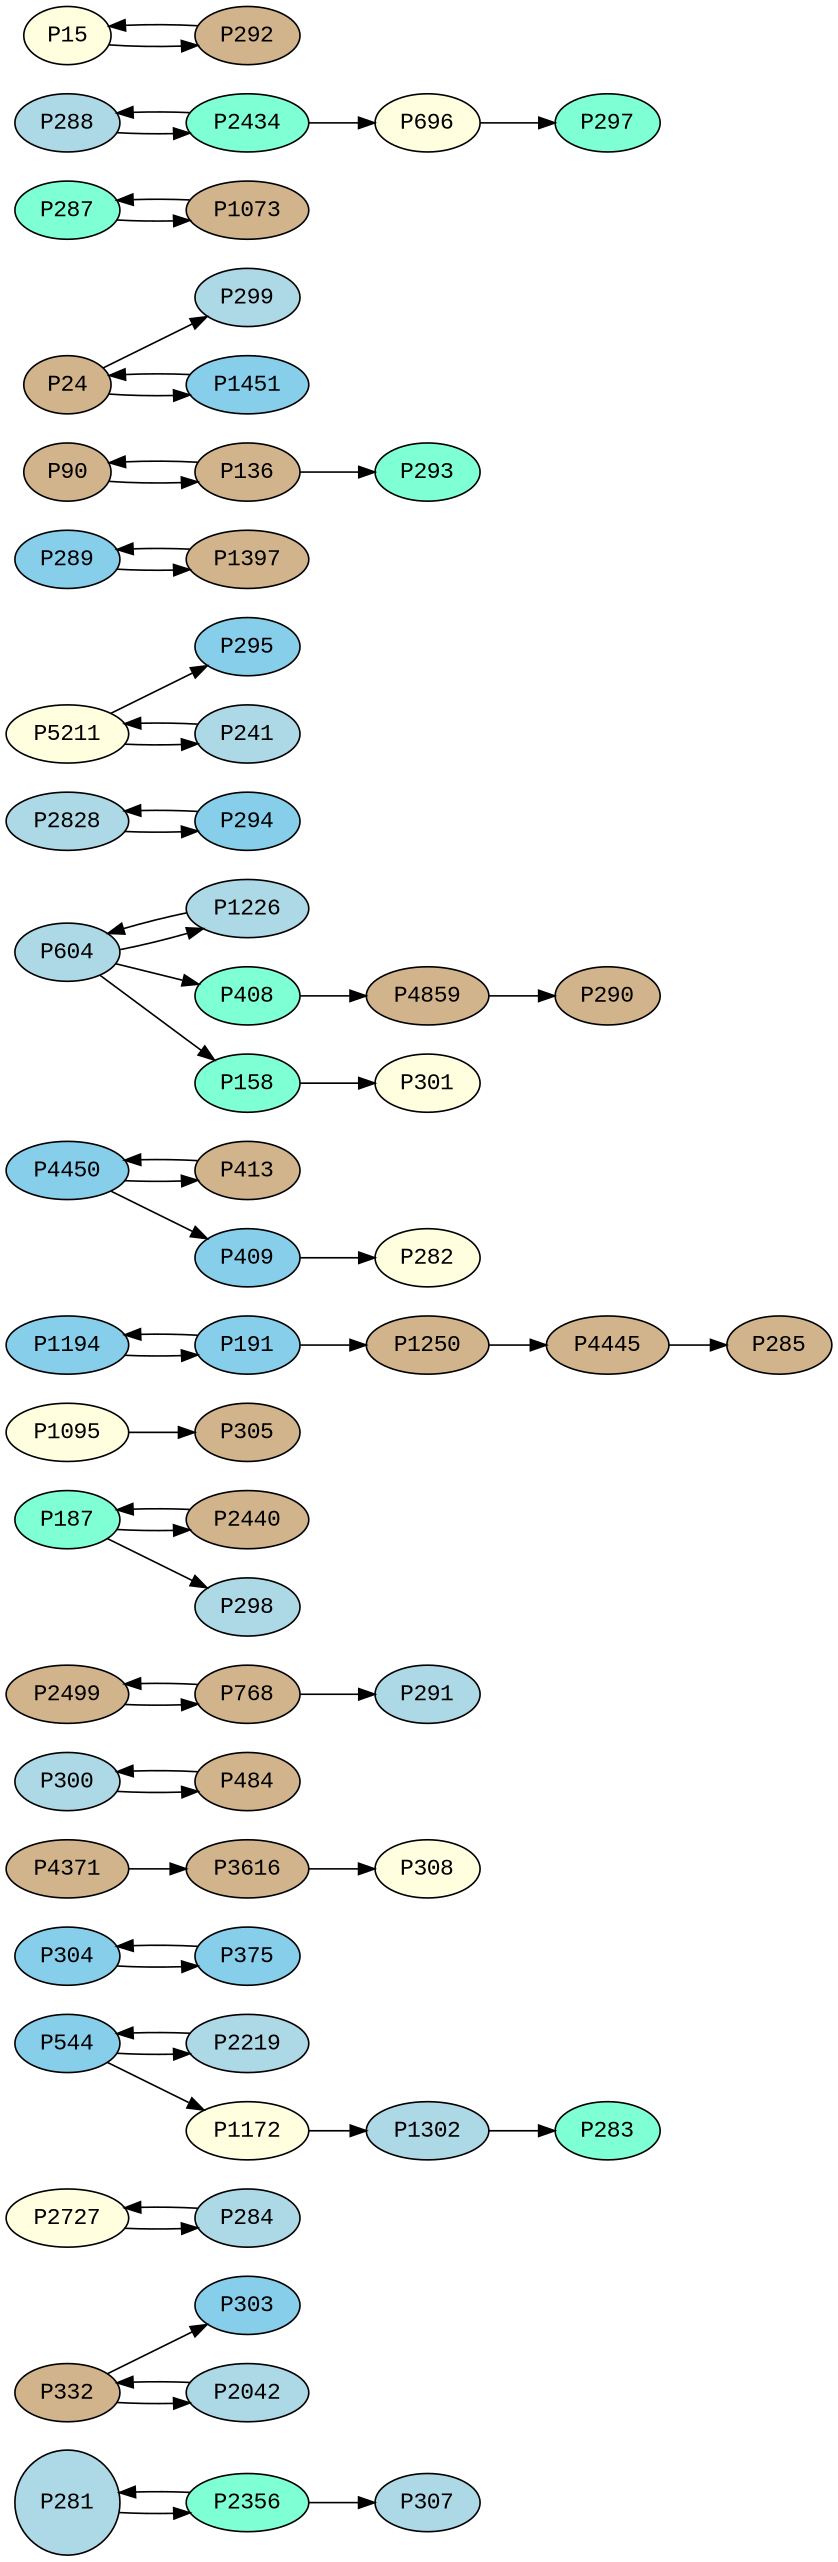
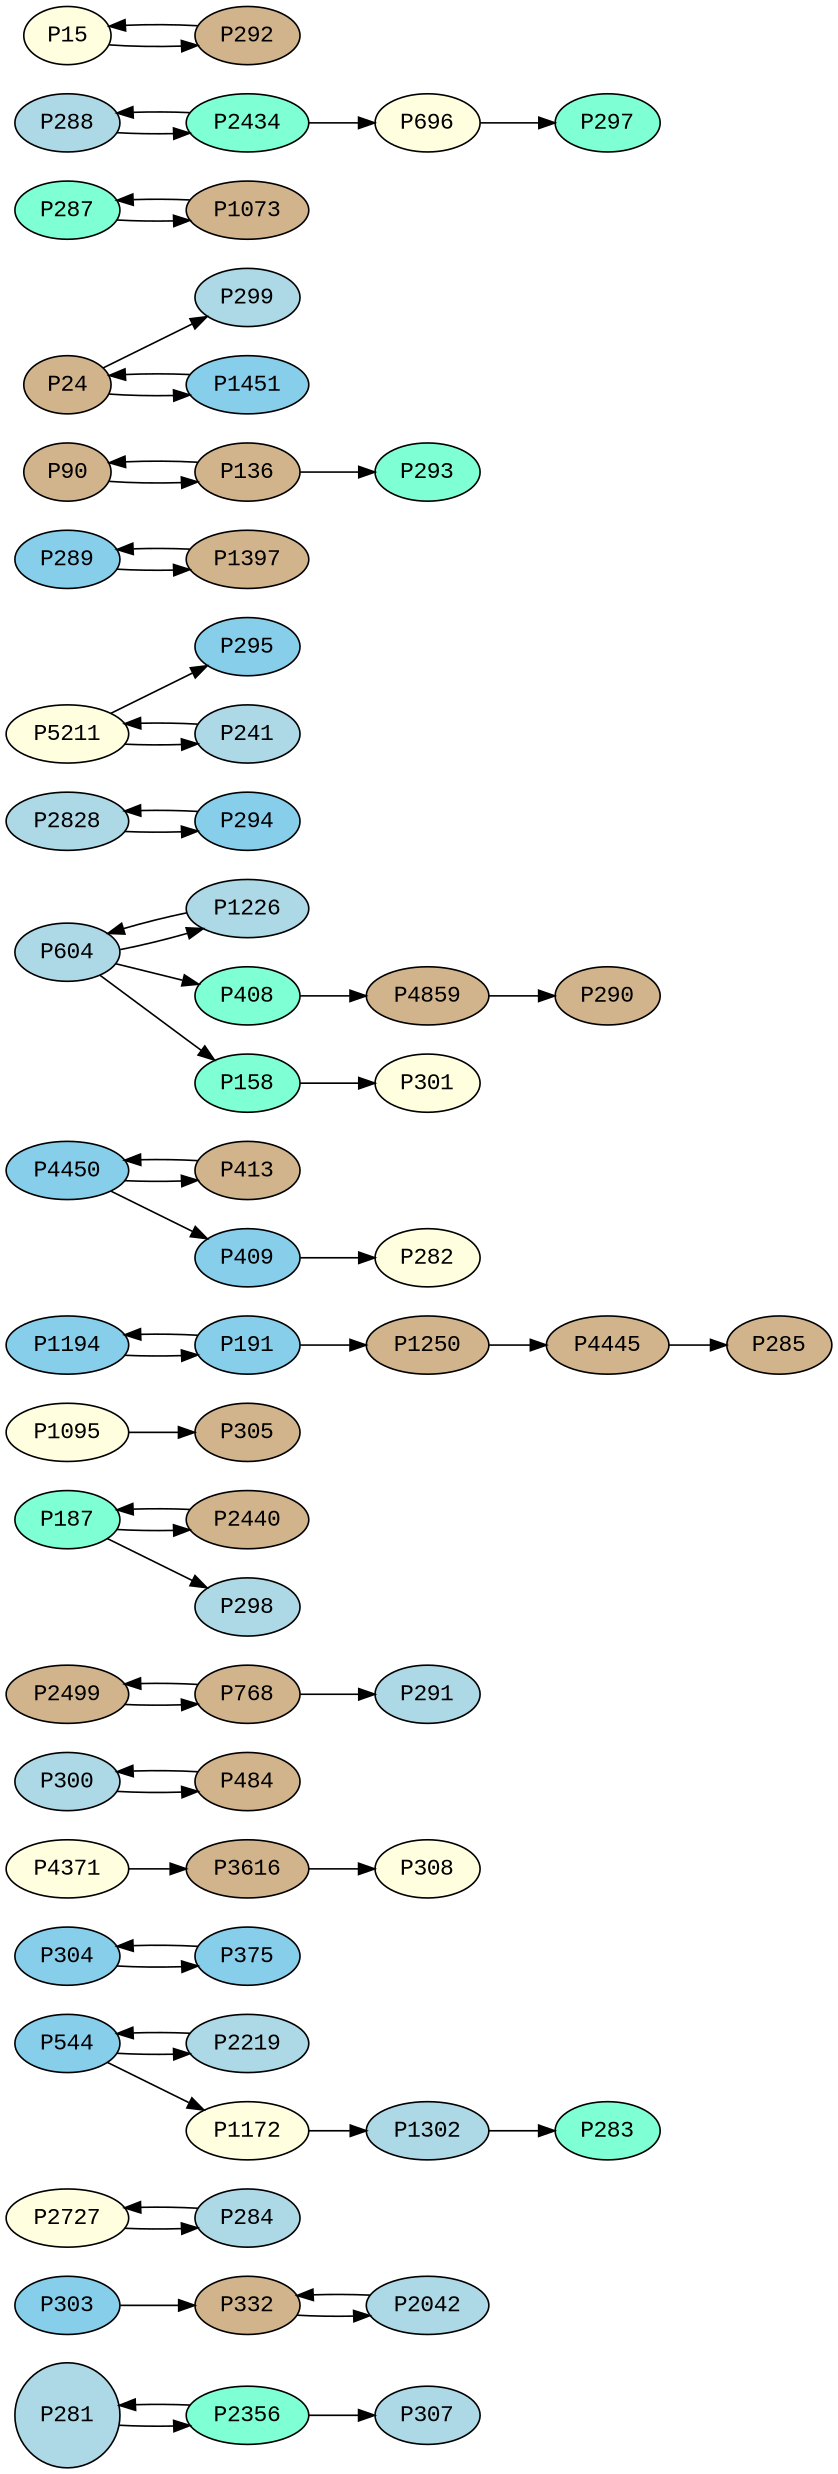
node "P4371": fillcolor tan -> lightyellow
edge "P332" -> "P303": reversed
